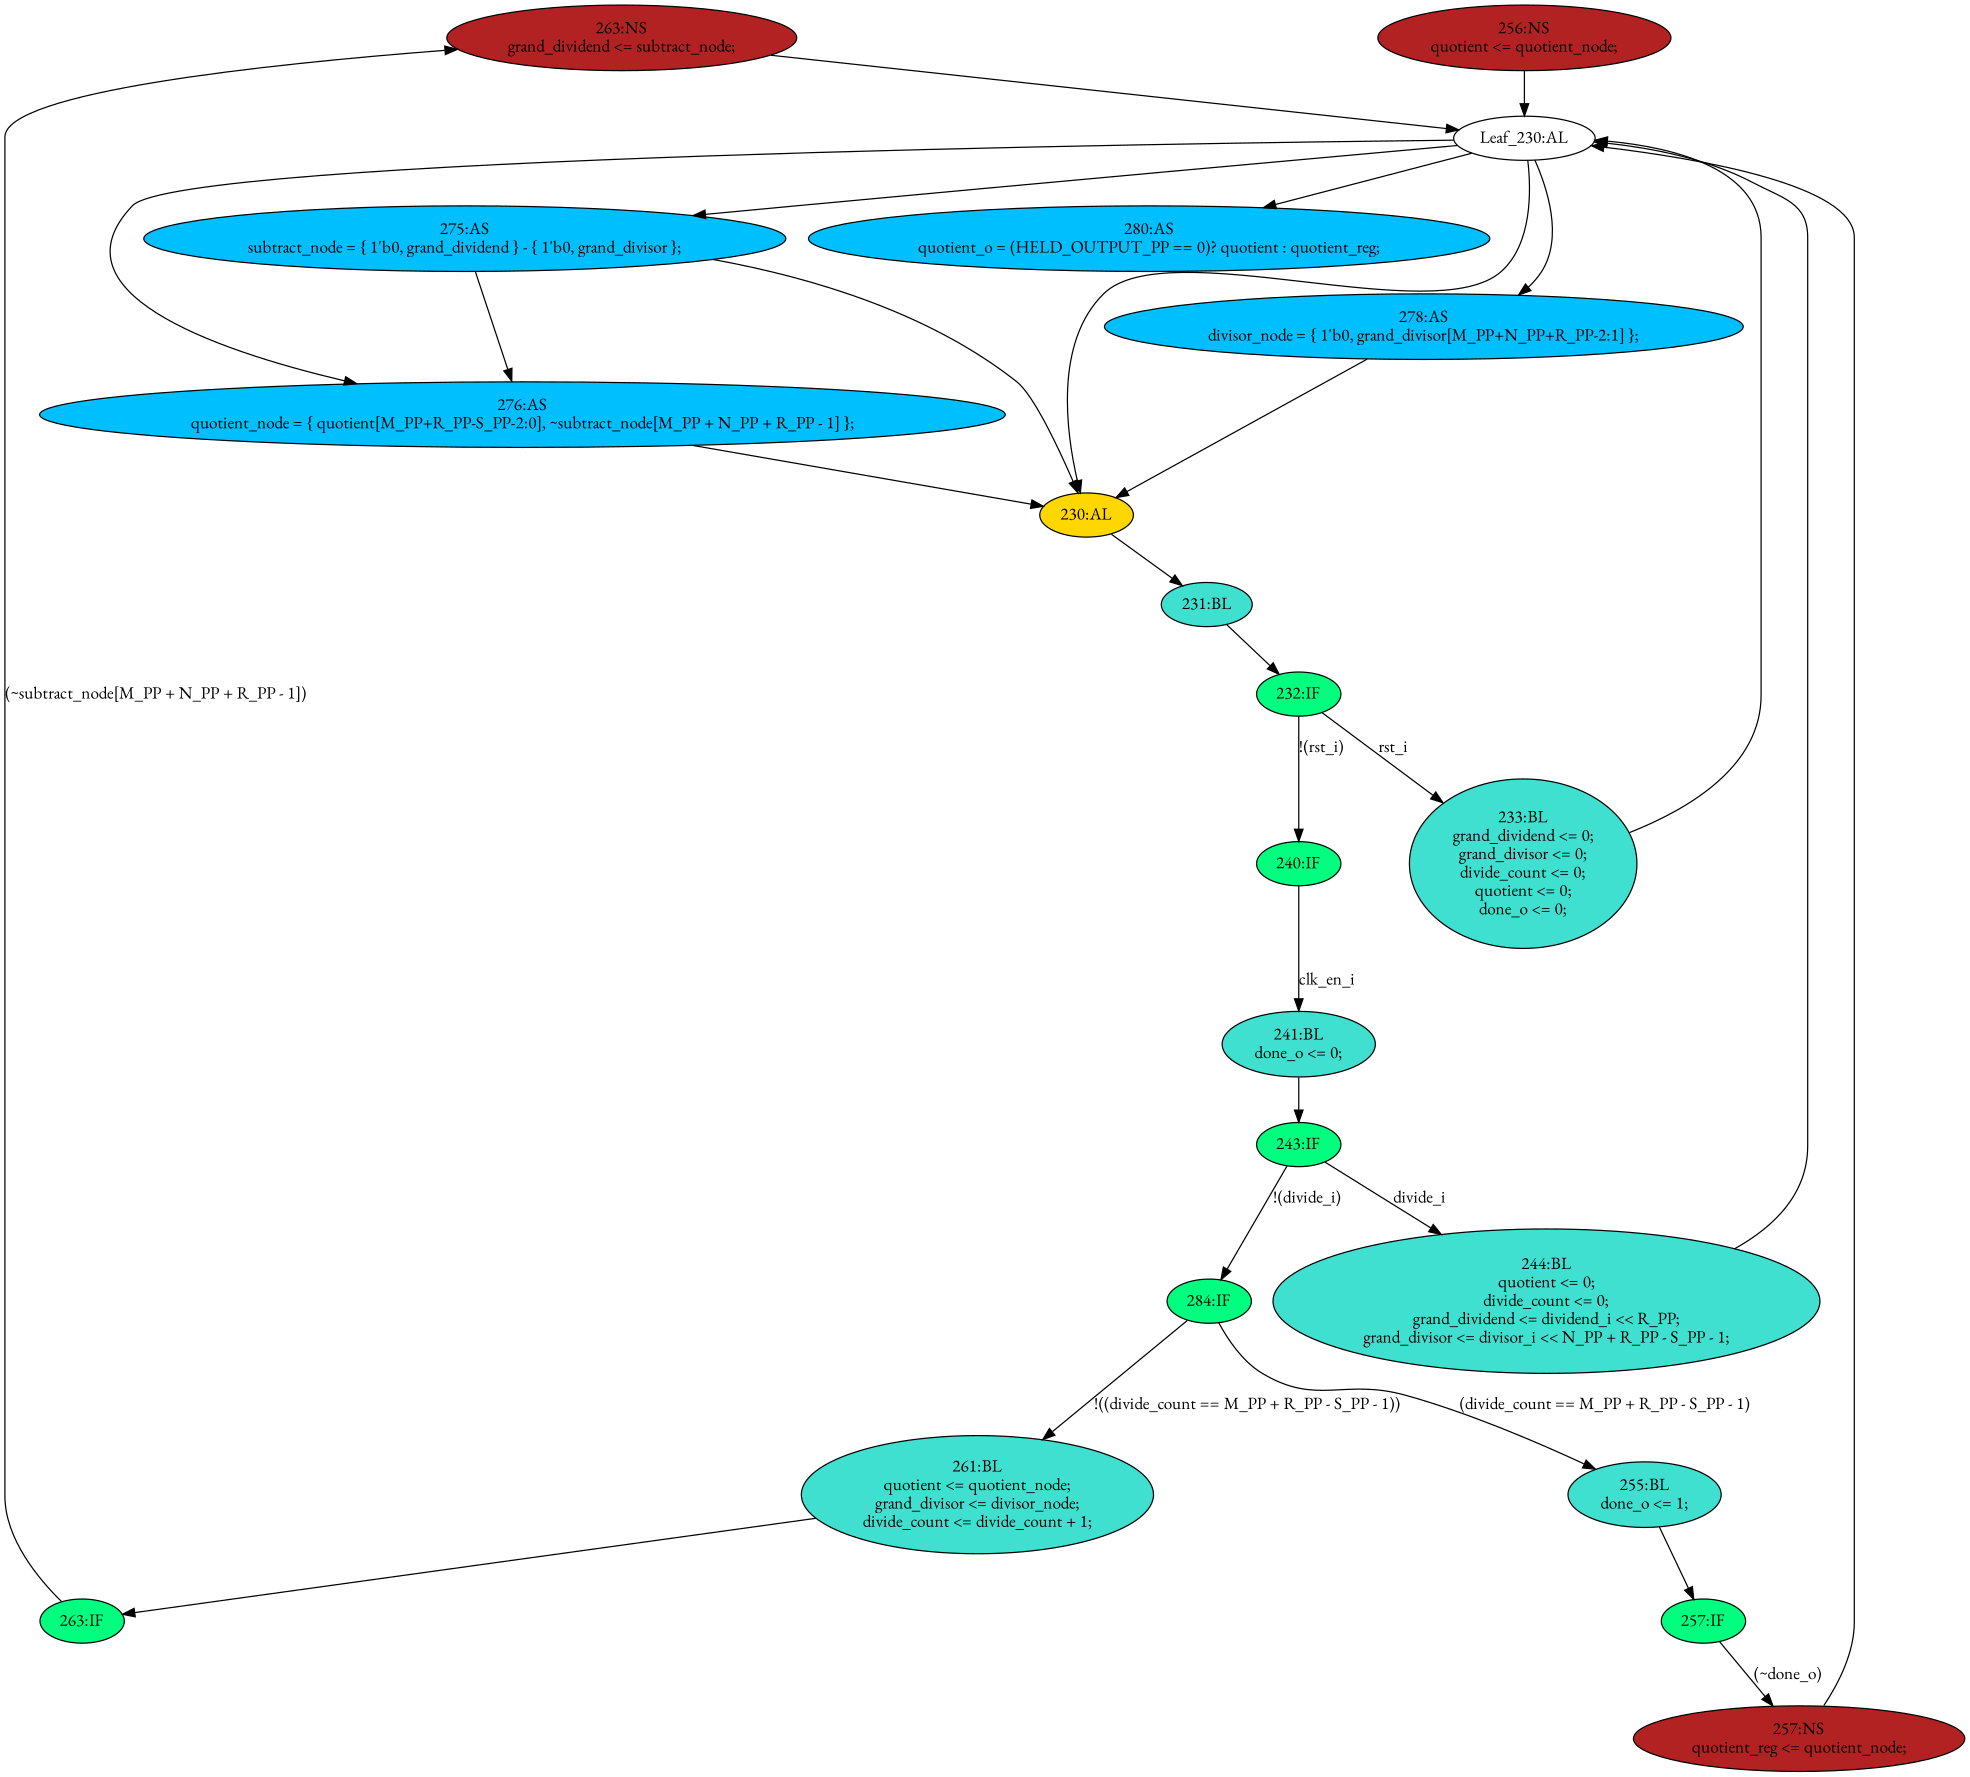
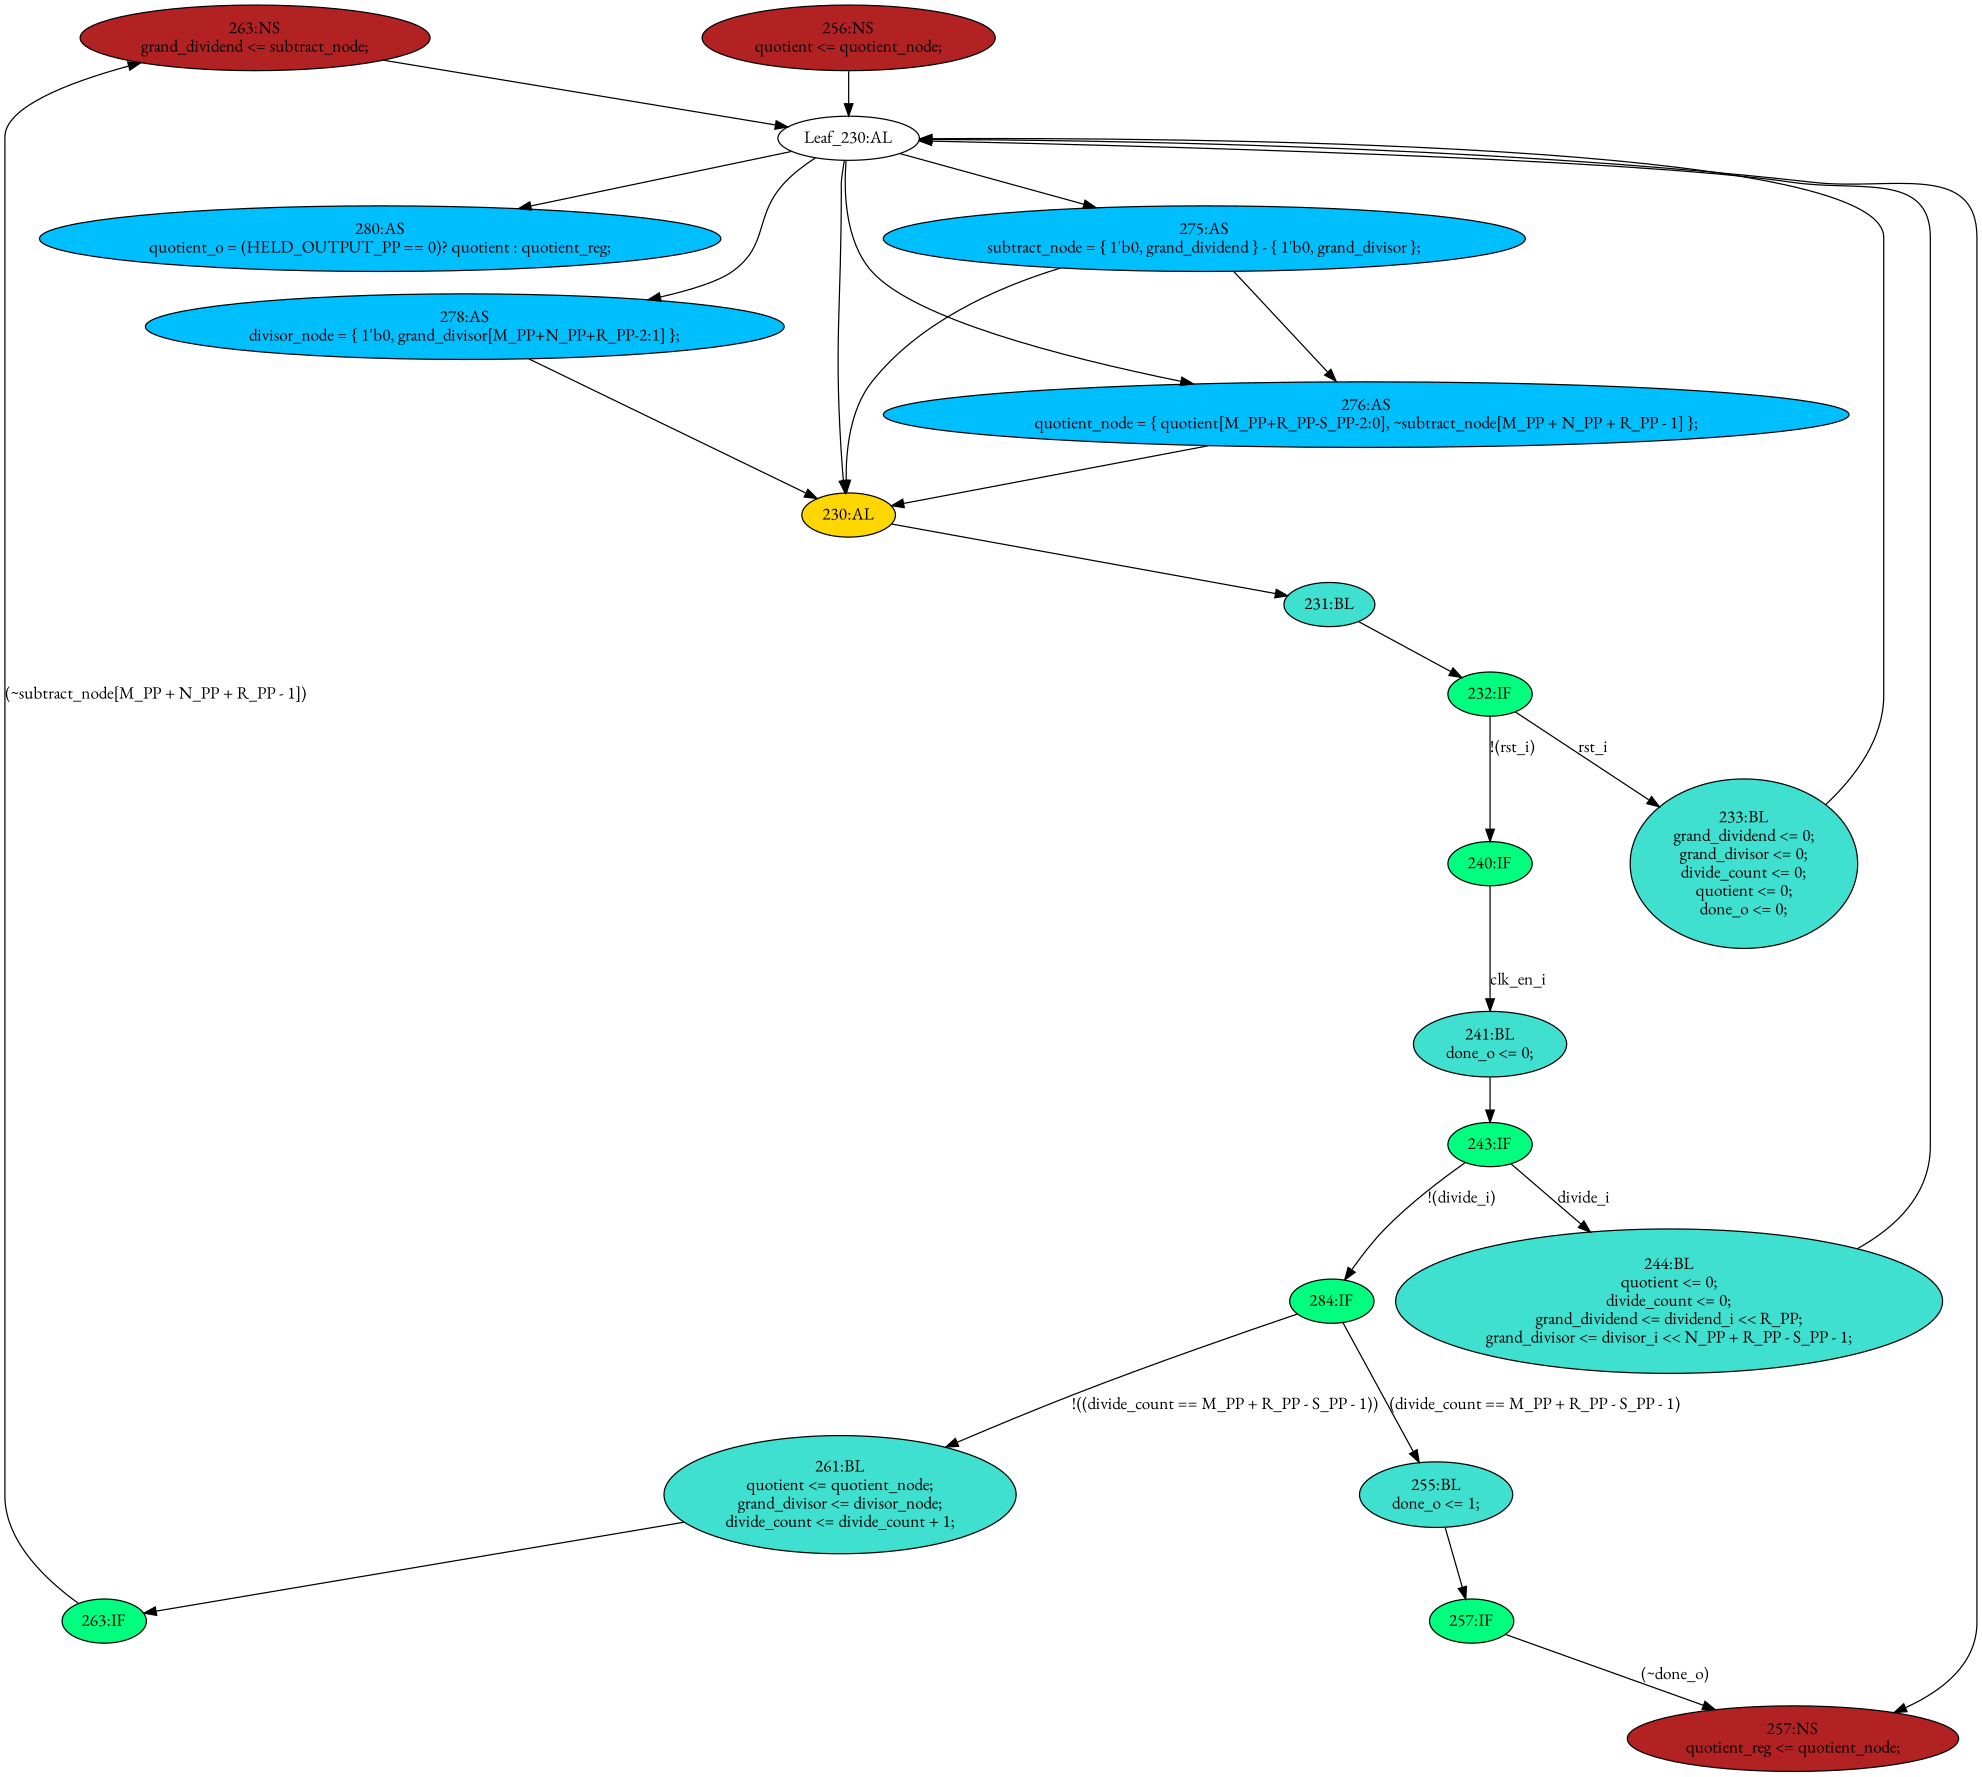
edge "257:NS quotient_reg <= quotient_node;" -> "Leaf_230:AL": reversed
